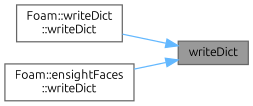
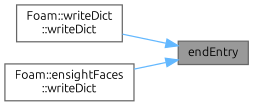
node "writeDict": label "writeDict" -> "endEntry"
